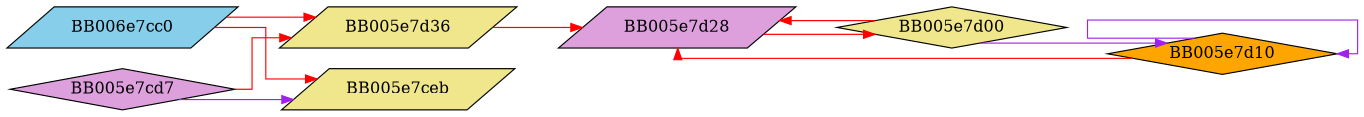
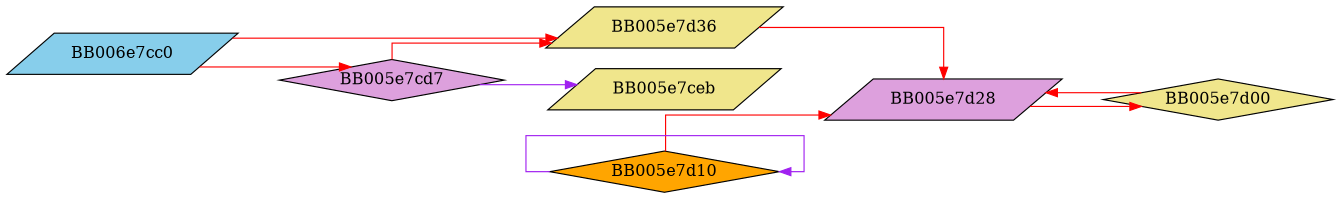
edge "BB005e7d00" -> "BB005e7d10": removed
edge "BB006e7cc0" -> "BB005e7ceb": now "BB006e7cc0" -> "BB005e7cd7"
